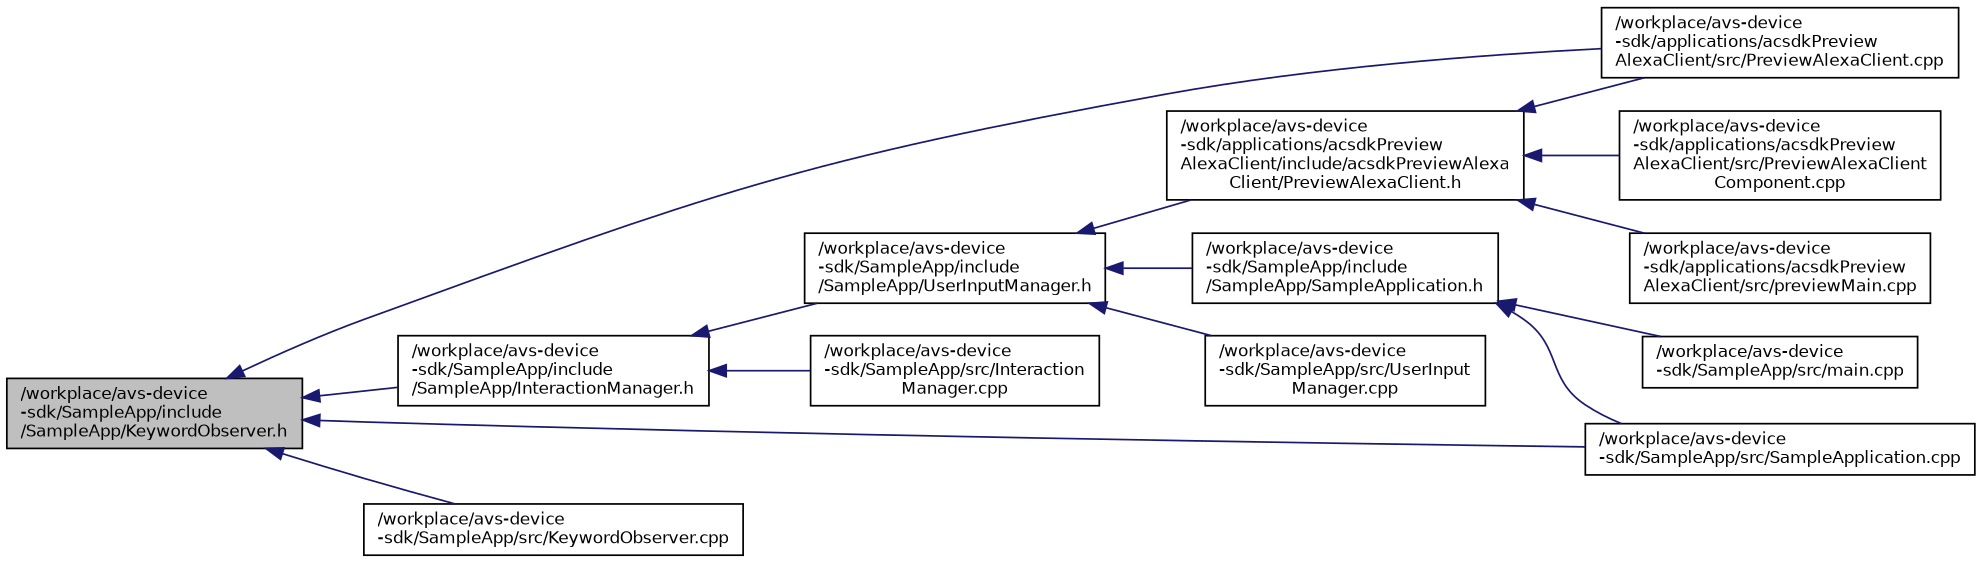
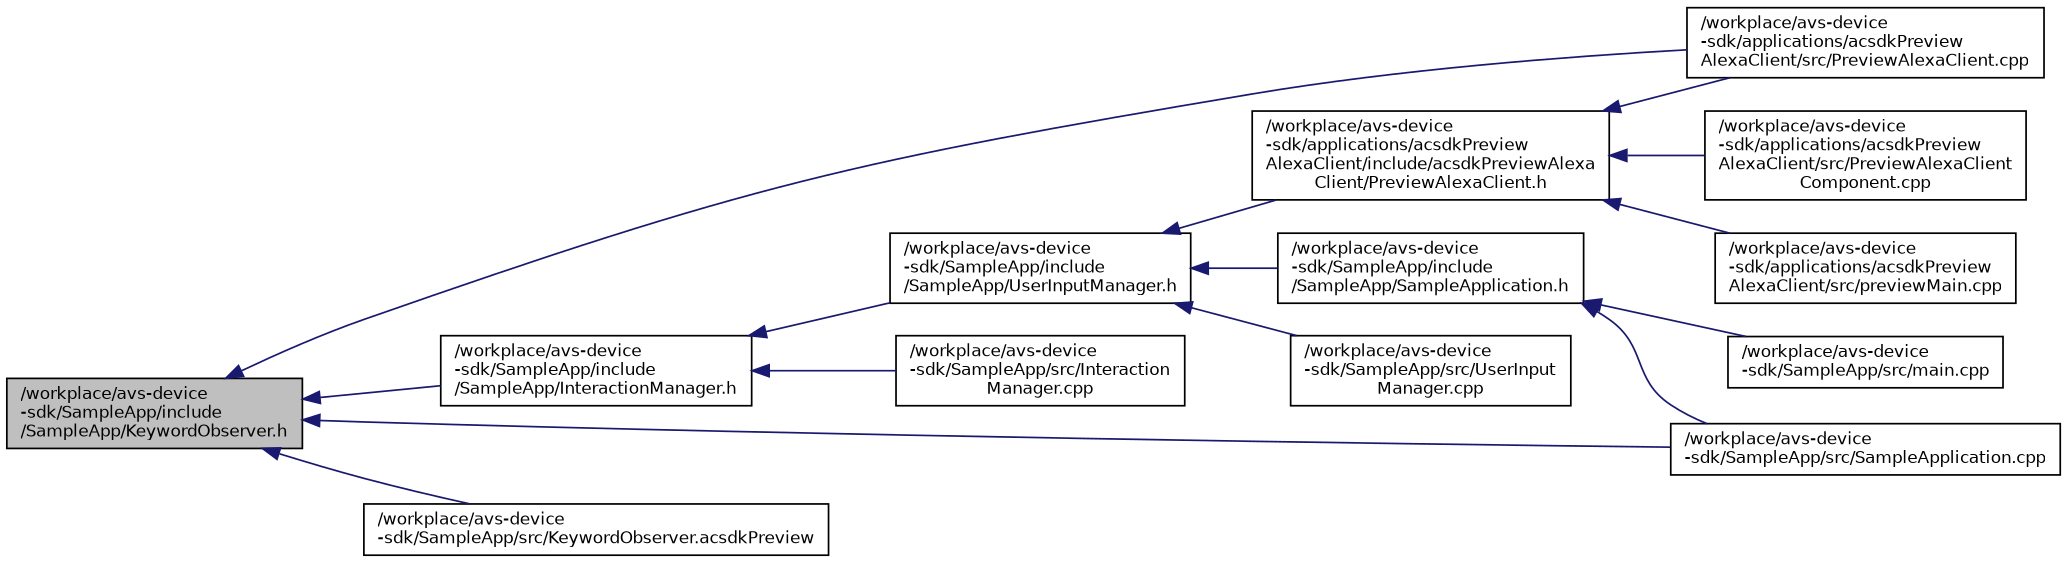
node "/workplace/avs-device -sdk/SampleApp/src/KeywordObserver.cpp": label "/workplace/avs-device -sdk/SampleApp/src/KeywordObserver.cpp" -> "/workplace/avs-device -sdk/SampleApp/src/KeywordObserver.acsdkPreview"
